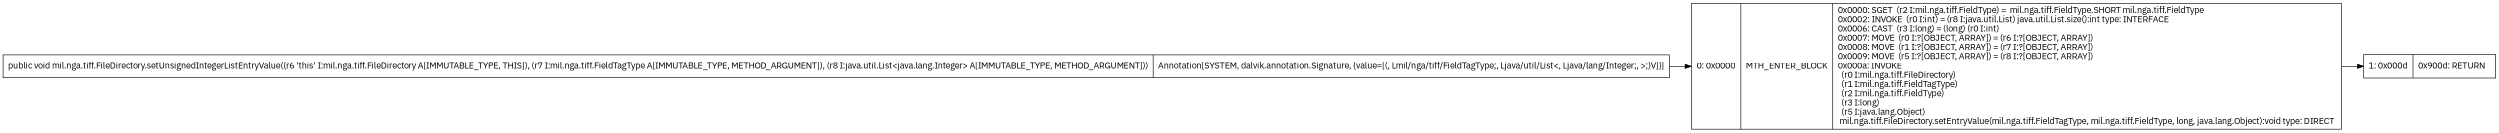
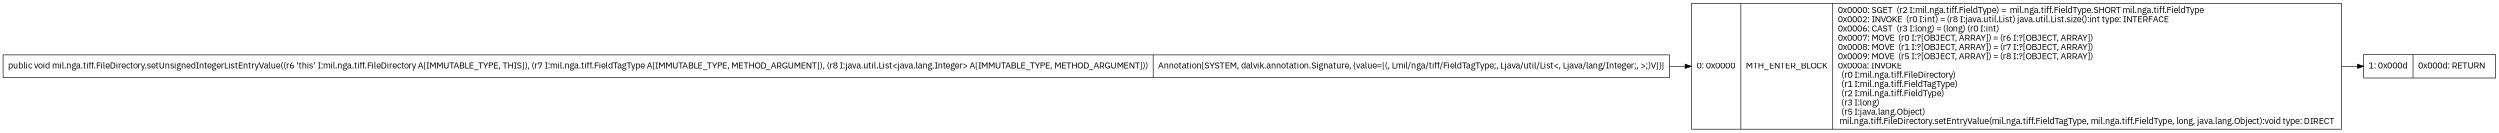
node "1: 0x000d": text "0x900d: RETURN" -> "0x000d: RETURN"
